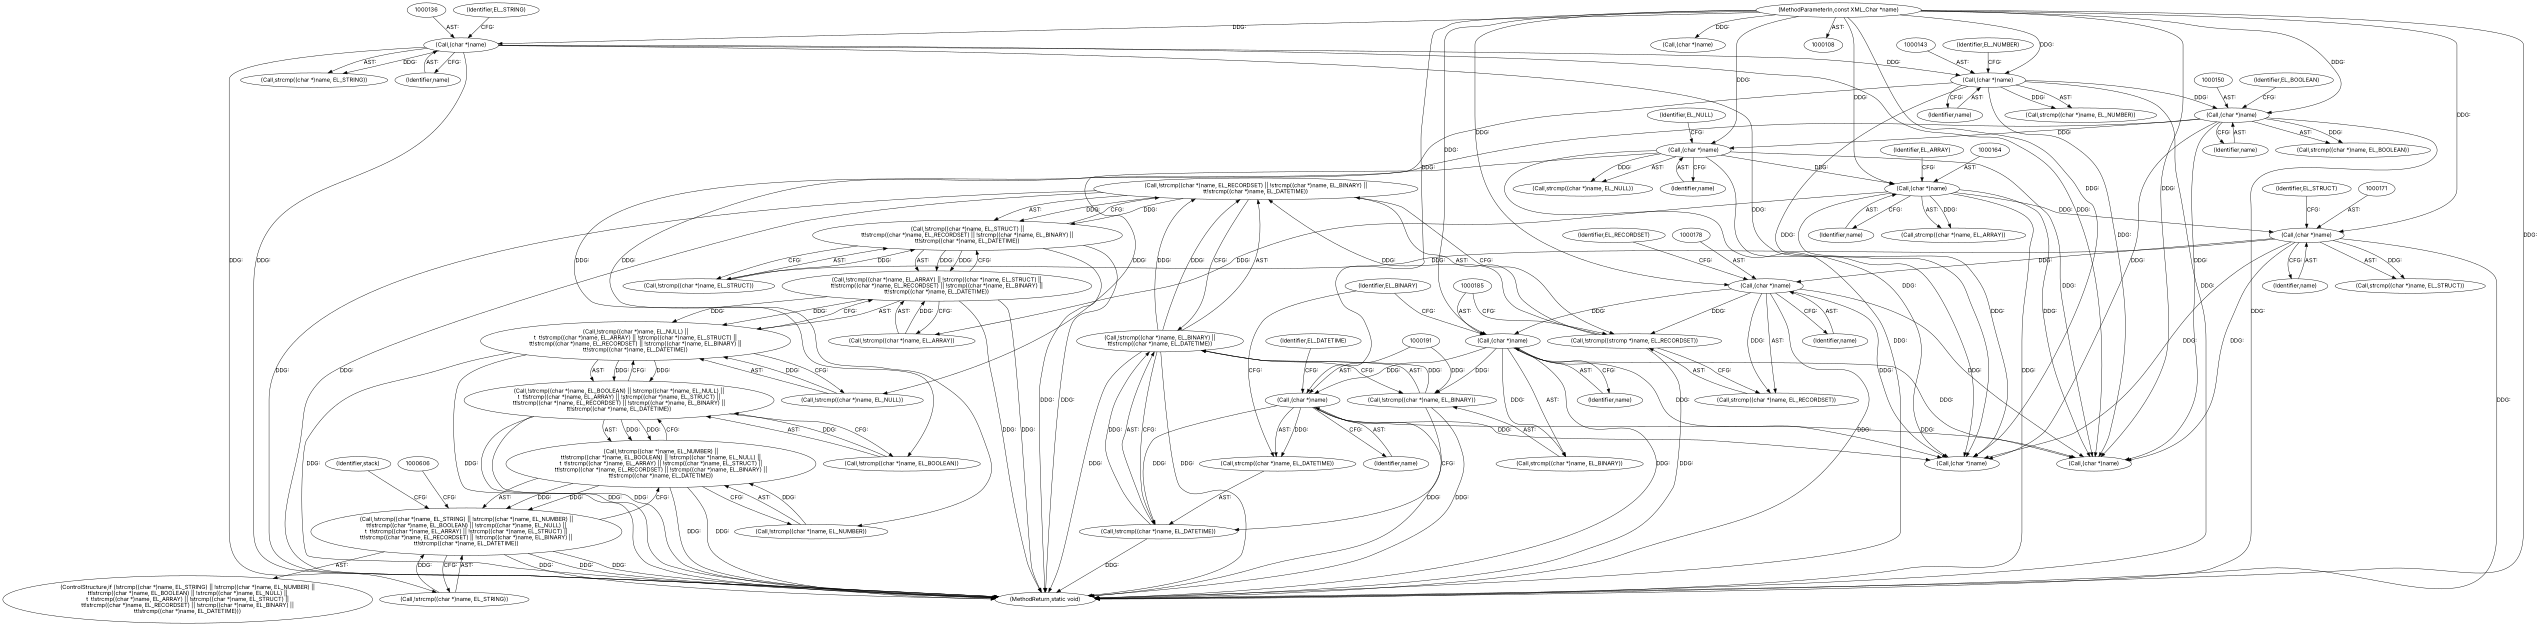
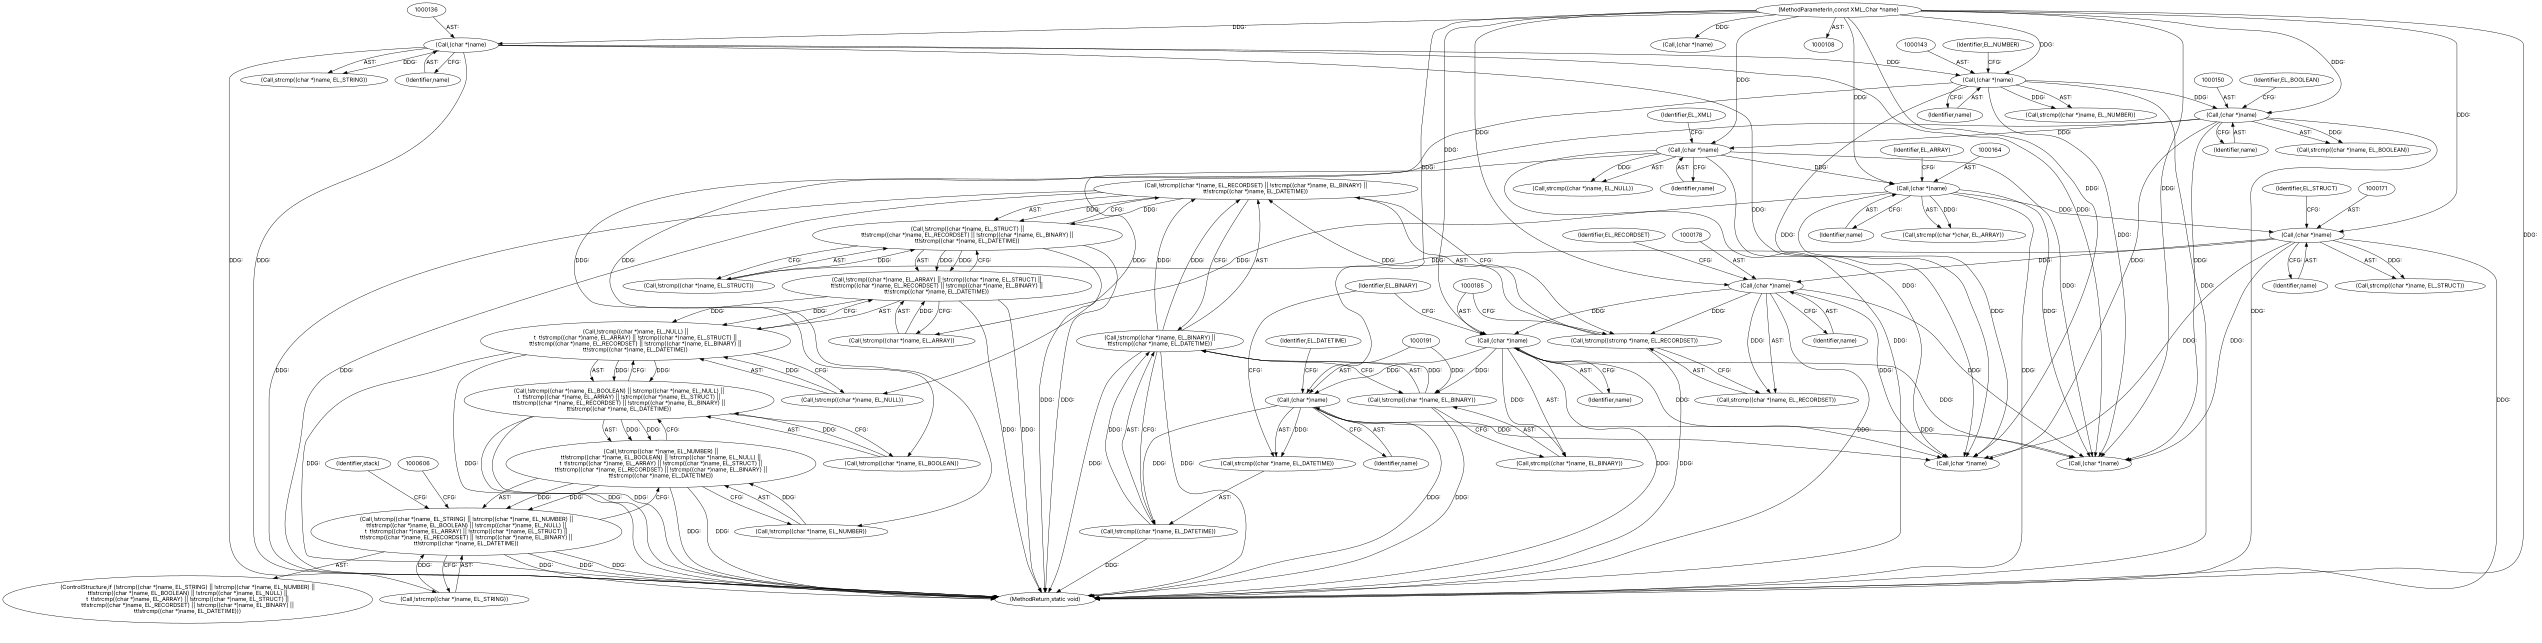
node "(Identifier,EL_STRING)": removed
node "(Identifier,EL_NULL)": label "(Identifier,EL_NULL)" -> "(Identifier,EL_XML)"
node "(Call,strcmp((char *)name, EL_ARRAY))": label "(Call,strcmp((char *)name, EL_ARRAY))" -> "(Call,strcmp((char *)char, EL_ARRAY))"
edge "(Call,!strcmp((char *)name, EL_BINARY))" -> "(Call,!strcmp((char *)name, EL_DATETIME))": now "(Call,!strcmp((char *)name, EL_BINARY))" -> "(Call,strcmp((char *)name, EL_BINARY))"
